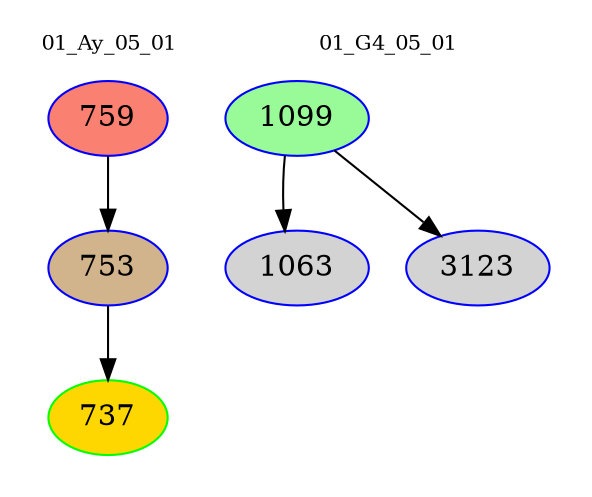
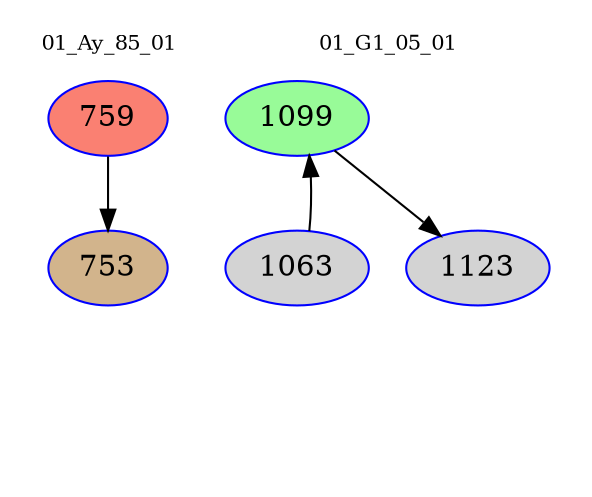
cluster "01_Ay_05_01": label "01_Ay_05_01" -> "01_Ay_85_01"
cluster "01_G4_05_01": label "01_G4_05_01" -> "01_G1_05_01"
edge "1099" -> "1063": reversed
node "3123": label "3123" -> "1123"
node "737": removed
